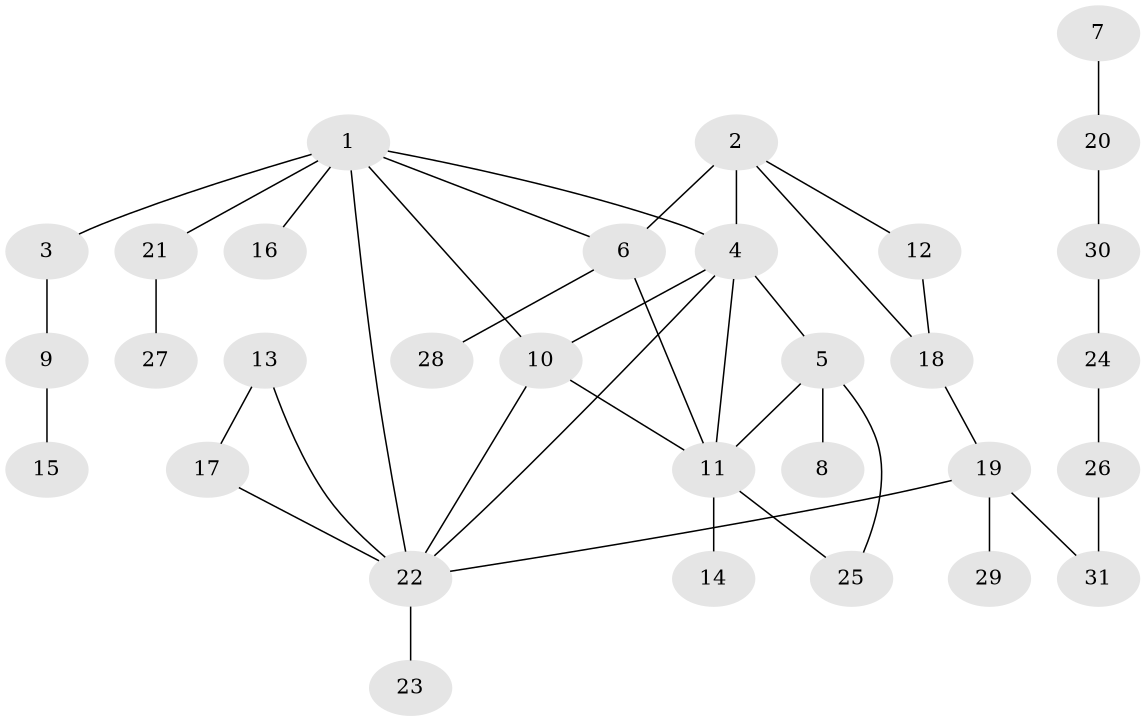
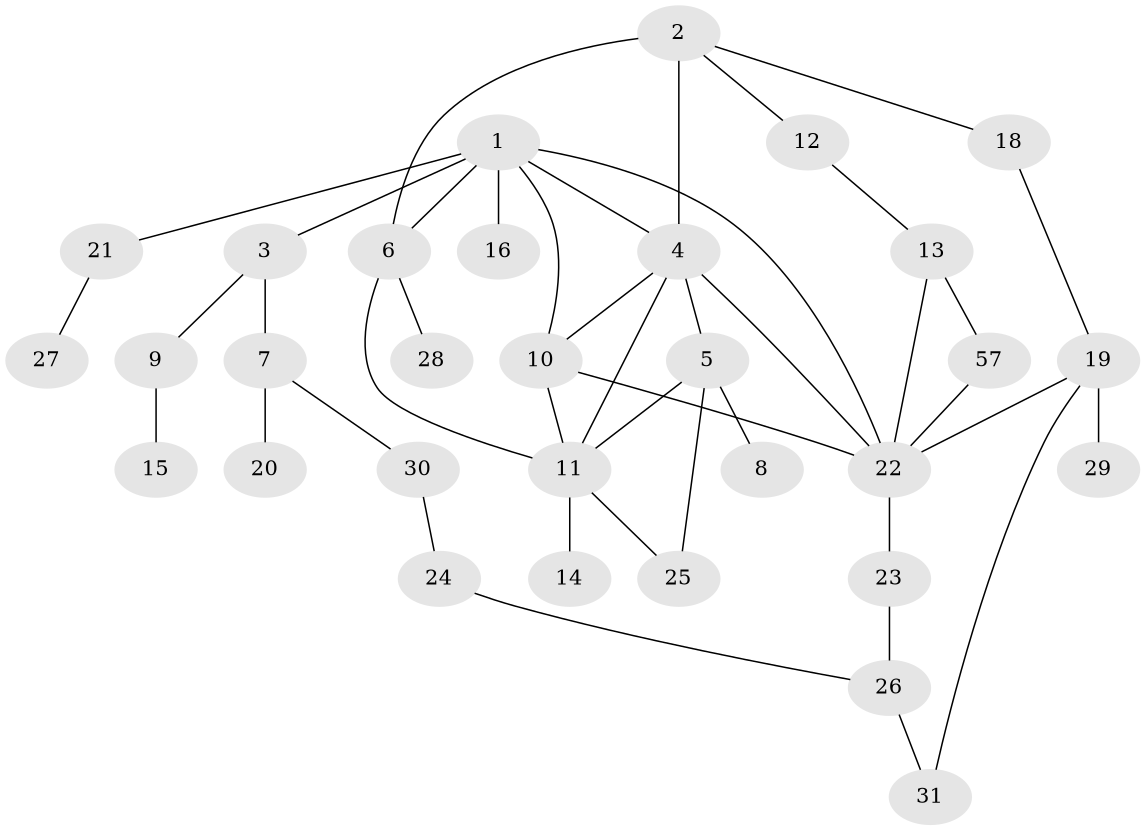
edge "20" -- "30": now "7" -- "30"
edge "3" -- "7": added
edge "12" -- "18": now "12" -- "13"
node "17": label "17" -> "57"
edge "23" -- "26": added
